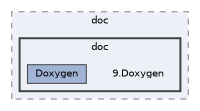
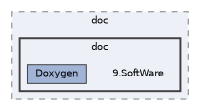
node "9.Doxygen": label "9.Doxygen" -> "9.SoftWare"
